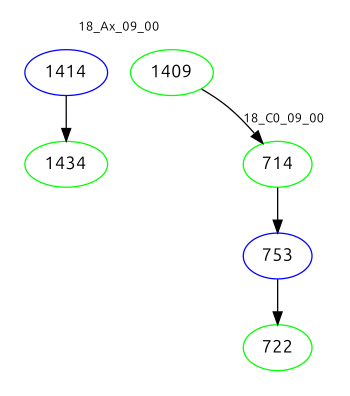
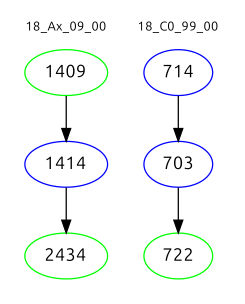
edge "1409" -> "714": now "1409" -> "1414"
cluster "18_C0_09_00": label "18_C0_09_00" -> "18_C0_99_00"
node "1434": label "1434" -> "2434"
node "714": color green -> blue
node "753": label "753" -> "703"
